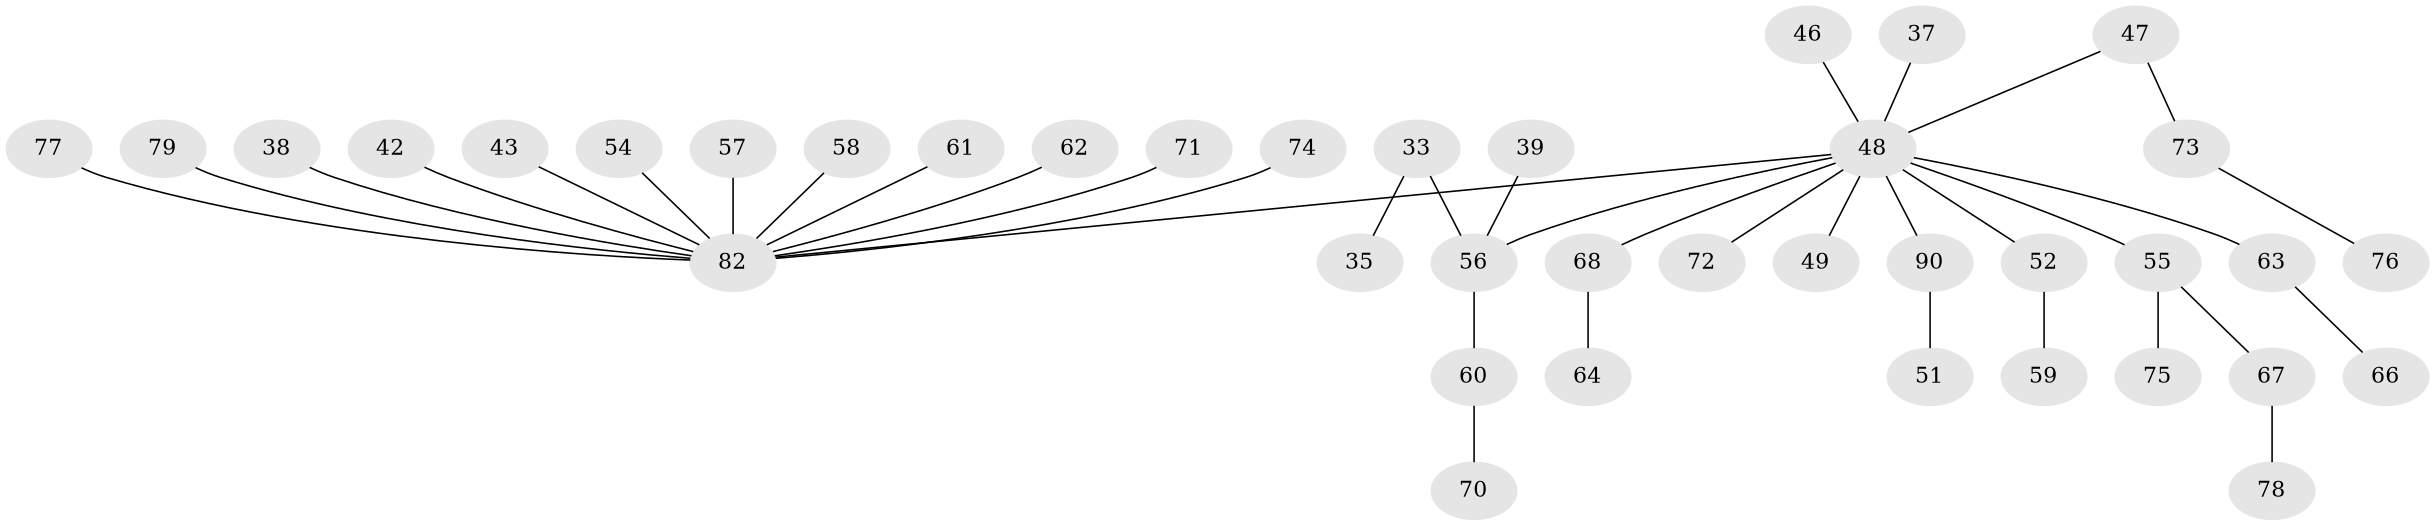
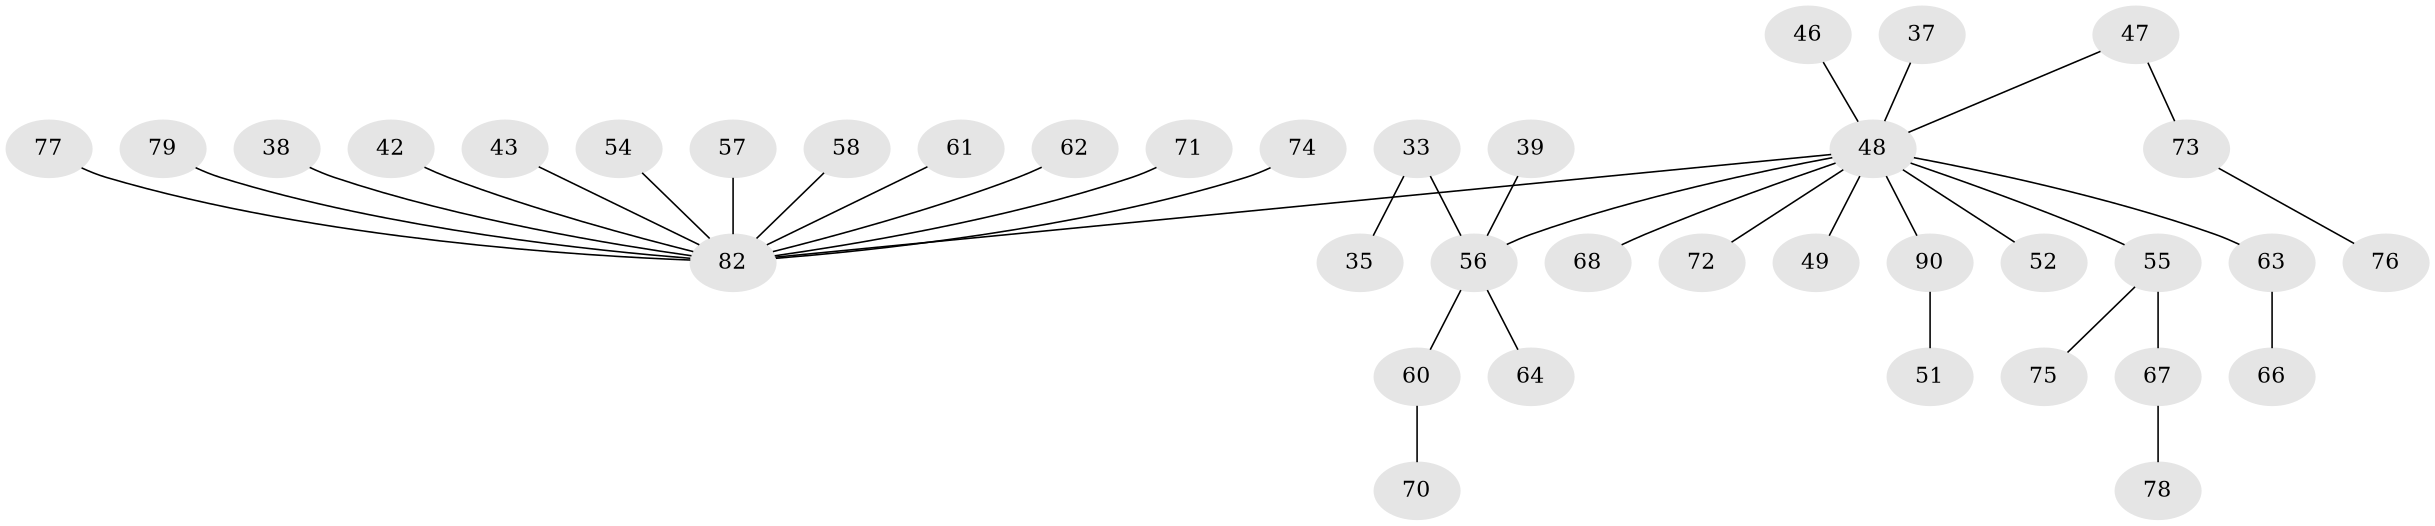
edge "68" -- "64": now "56" -- "64"
node "59": removed
